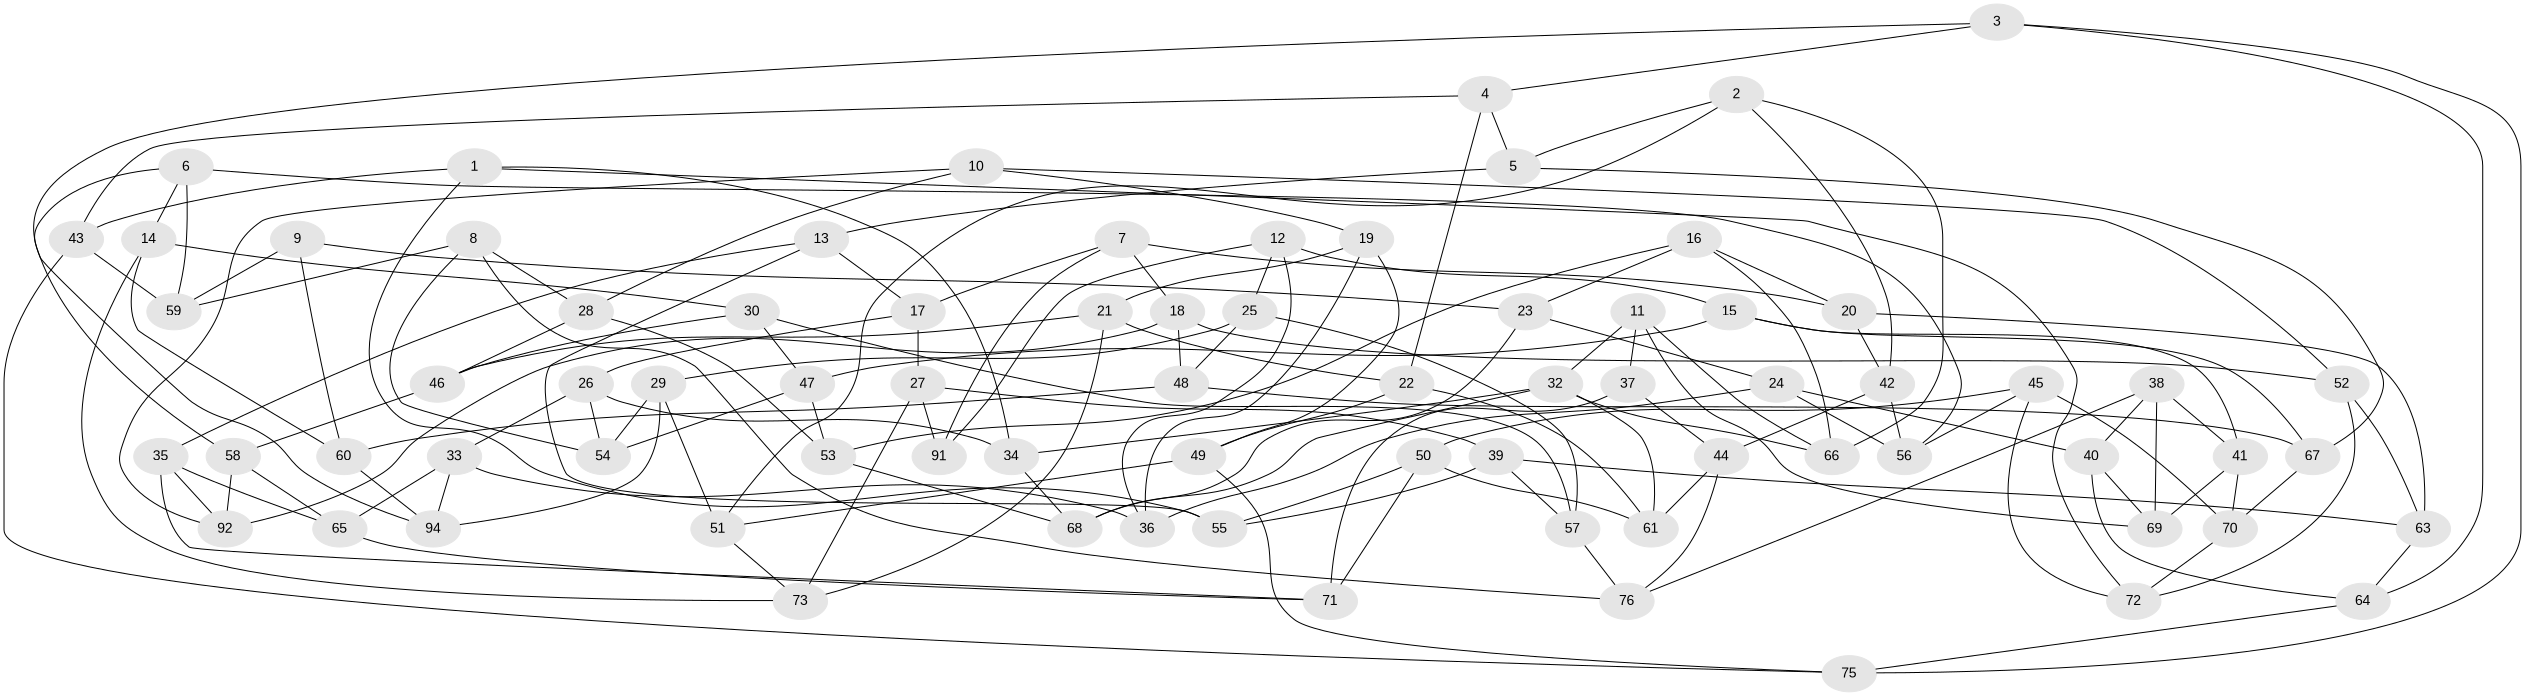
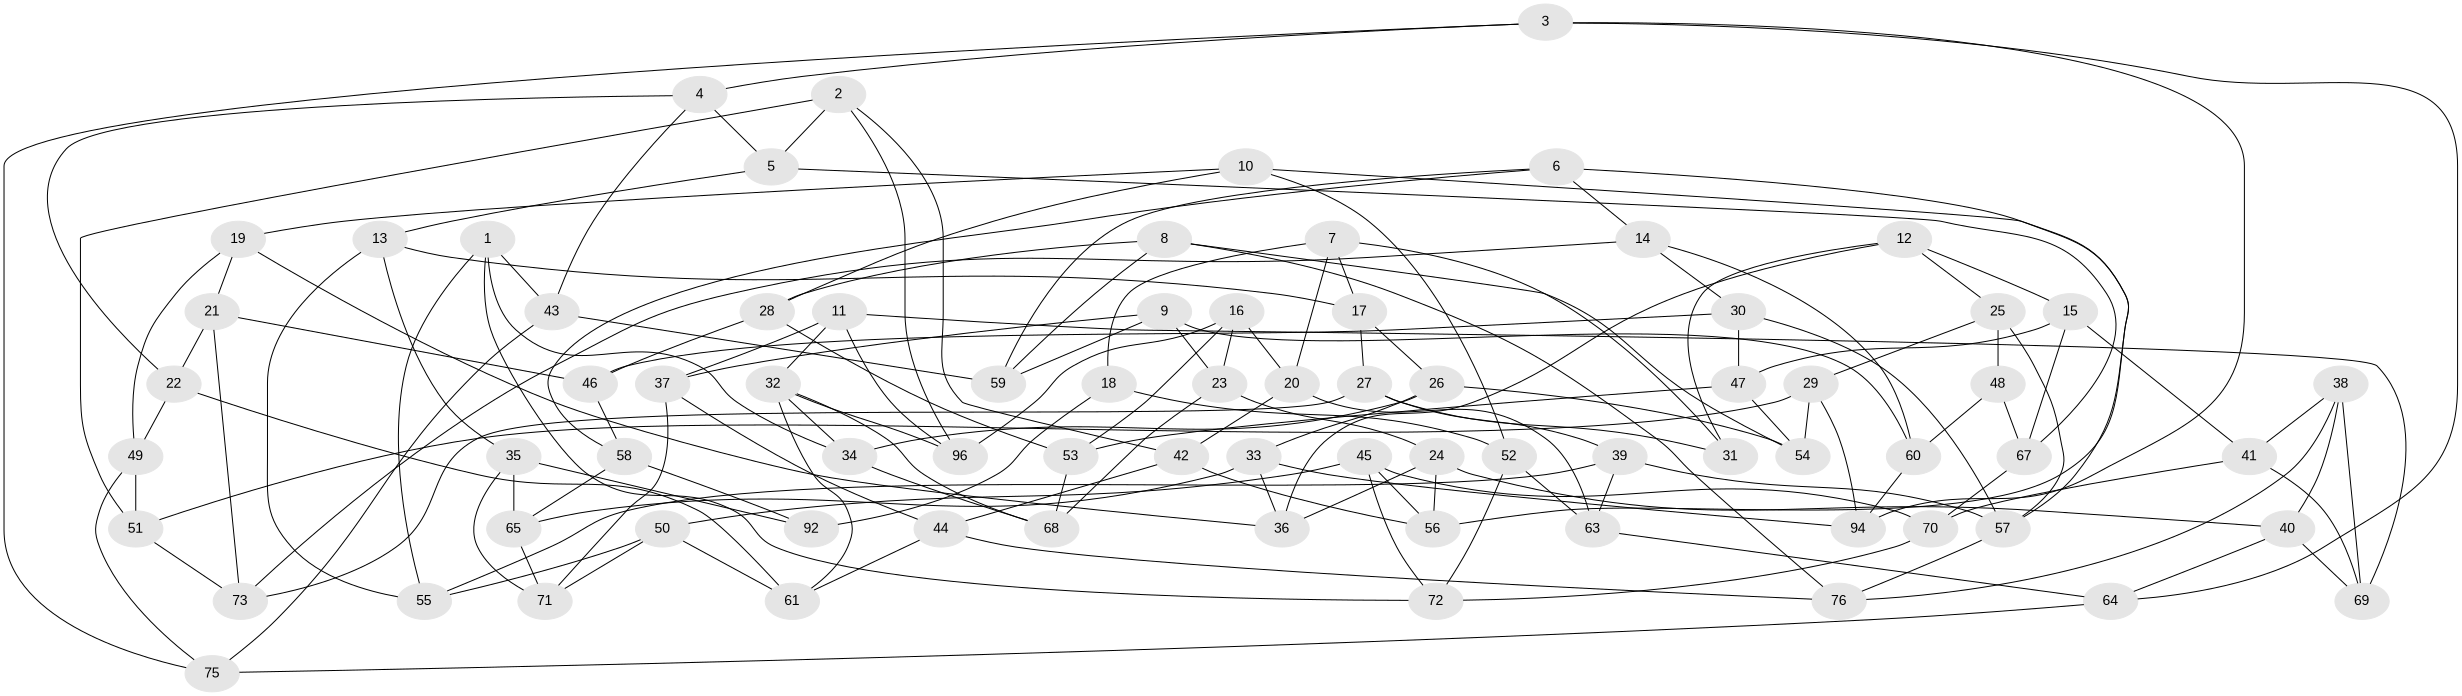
edge "10" -- "92": now "10" -- "57"
edge "9" -- "37": added
edge "18" -- "48": removed
node "91": label "91" -> "31"
node "66": label "66" -> "96"
